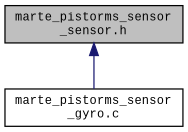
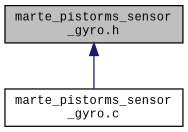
node "marte_pistorms_sensor _sensor.h": label "marte_pistorms_sensor _sensor.h" -> "marte_pistorms_sensor _gyro.h"
